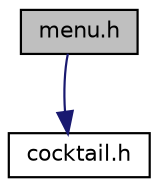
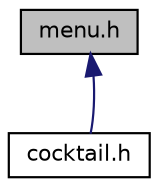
edge "menu.h" -> "cocktail.h": reversed
